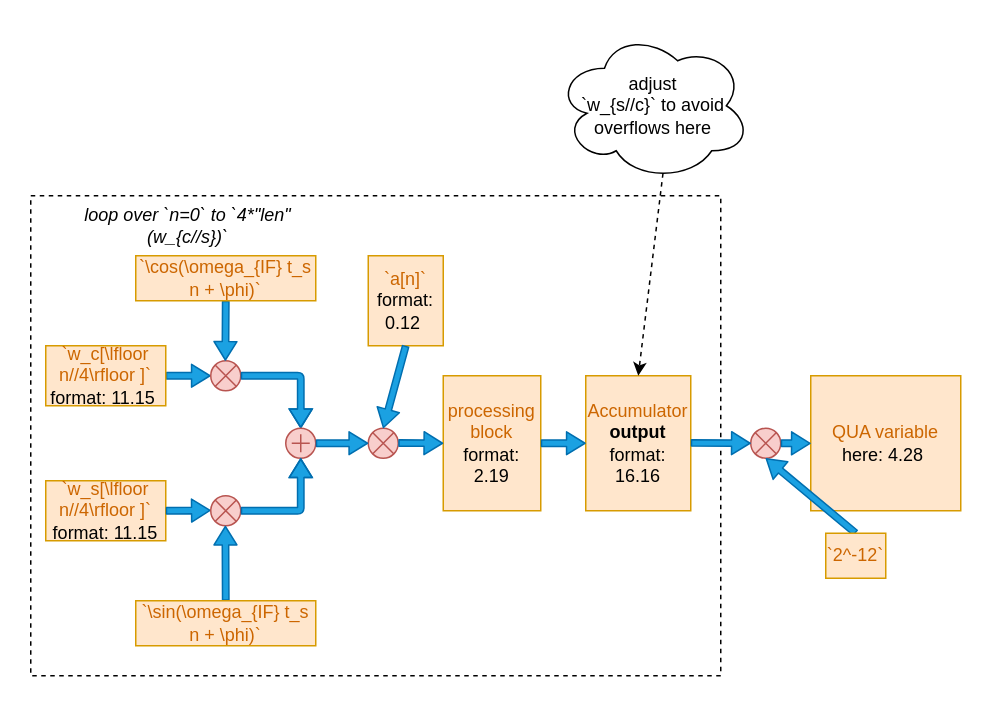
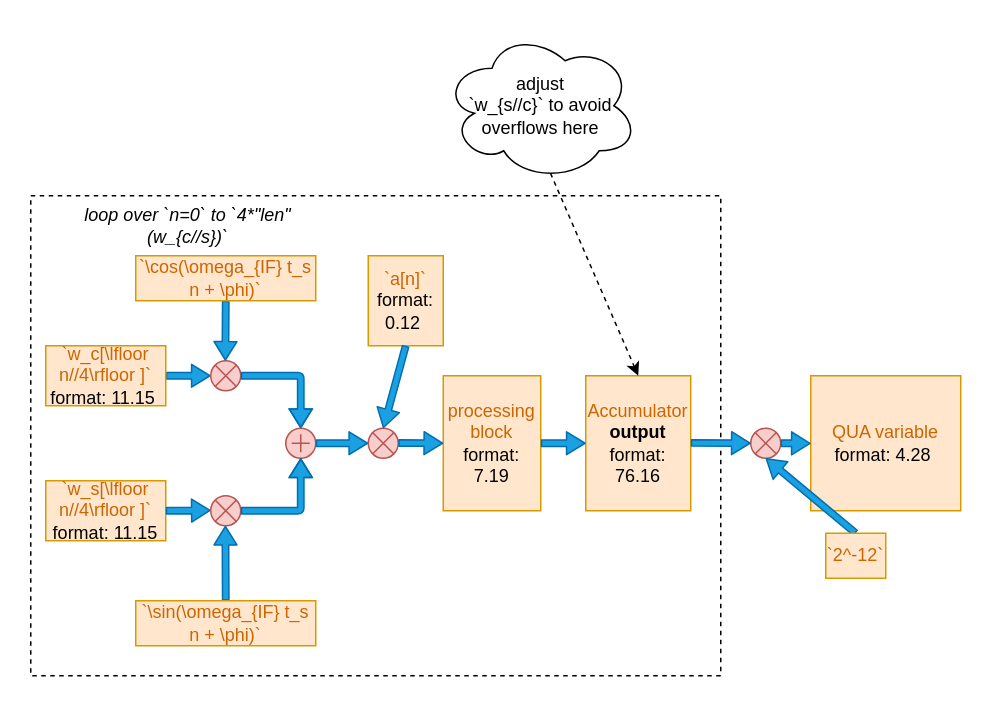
node "adjust`w_{s//c}` to avoid overflows here": moved (653, 106) -> (541, 106)
node "processing blockformat: 2.19": label "processing blockformat: 2.19" -> "processing blockformat: 7.19"
node "Accumulatoroutput format: 16.16": label "Accumulatoroutput format: 16.16" -> "Accumulatoroutput format: 76.16"
node "QUA variablehere: 4.28": label "QUA variablehere: 4.28" -> "QUA variableformat: 4.28"
